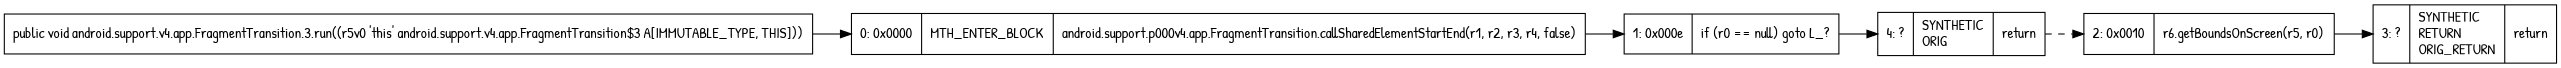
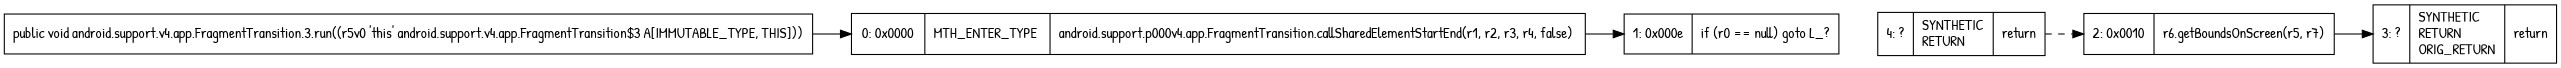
node "0: 0x0000": text "MTH_ENTER_BLOCK" -> "MTH_ENTER_TYPE"
node "2: 0x0010": text "r6.getBoundsOnScreen(r5, r0)" -> "r6.getBoundsOnScreen(r5, r7)"
edge "1: 0x000e" -> "4: ?": removed
node "4: ?": text "ORIG" -> "RETURN"
